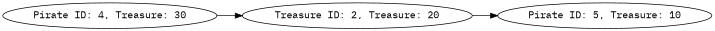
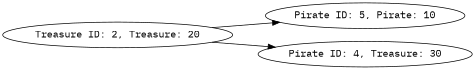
edge "Pirate ID: 4, Treasure: 30" -> "Treasure ID: 2, Treasure: 20": reversed
node "Pirate ID: 5, Treasure: 10": label "Pirate ID: 5, Treasure: 10" -> "Pirate ID: 5, Pirate: 10"
